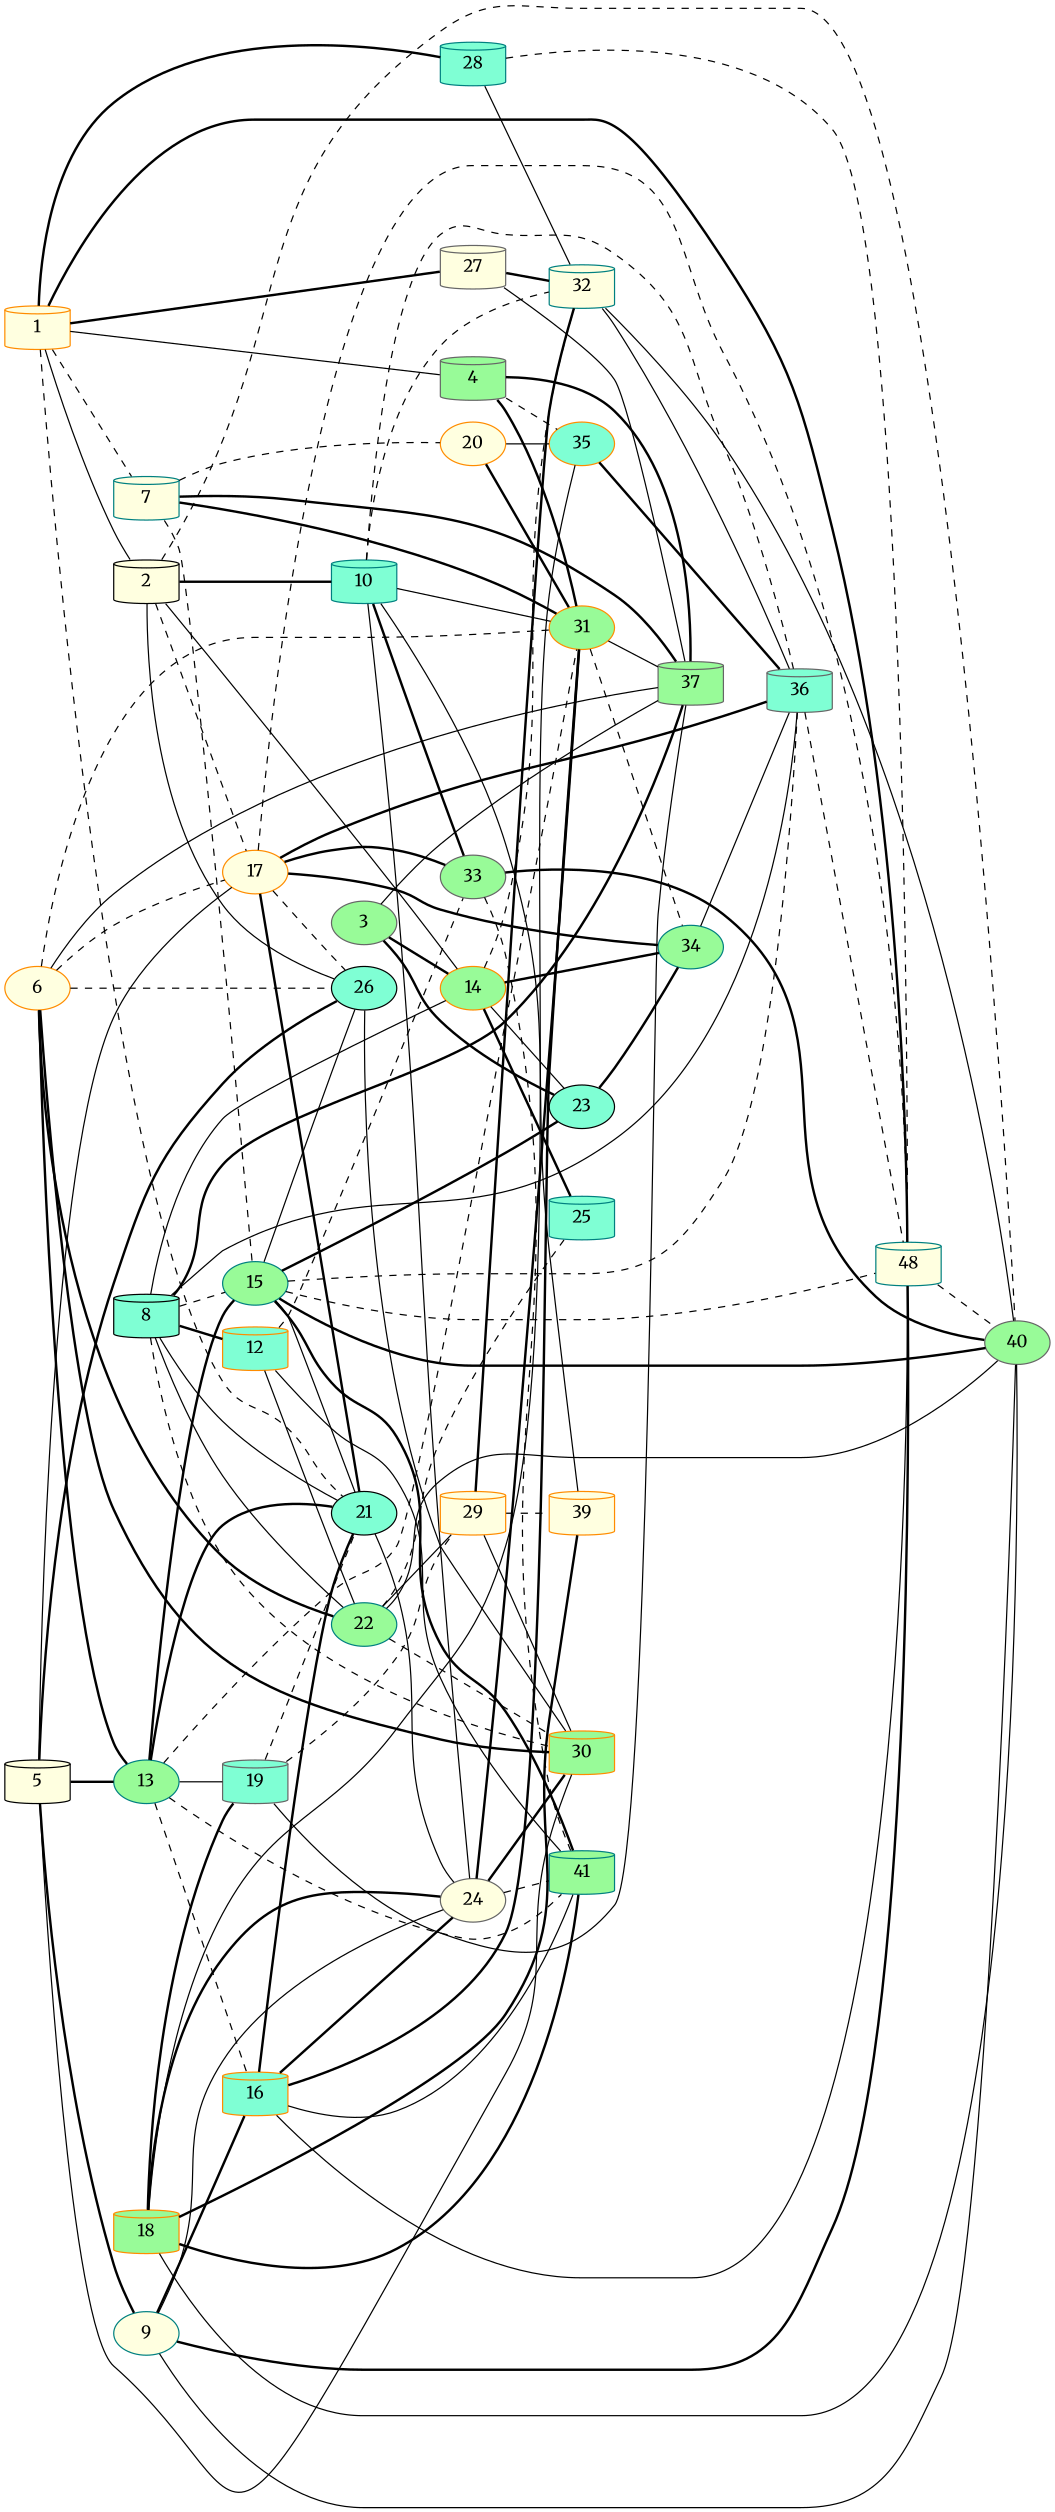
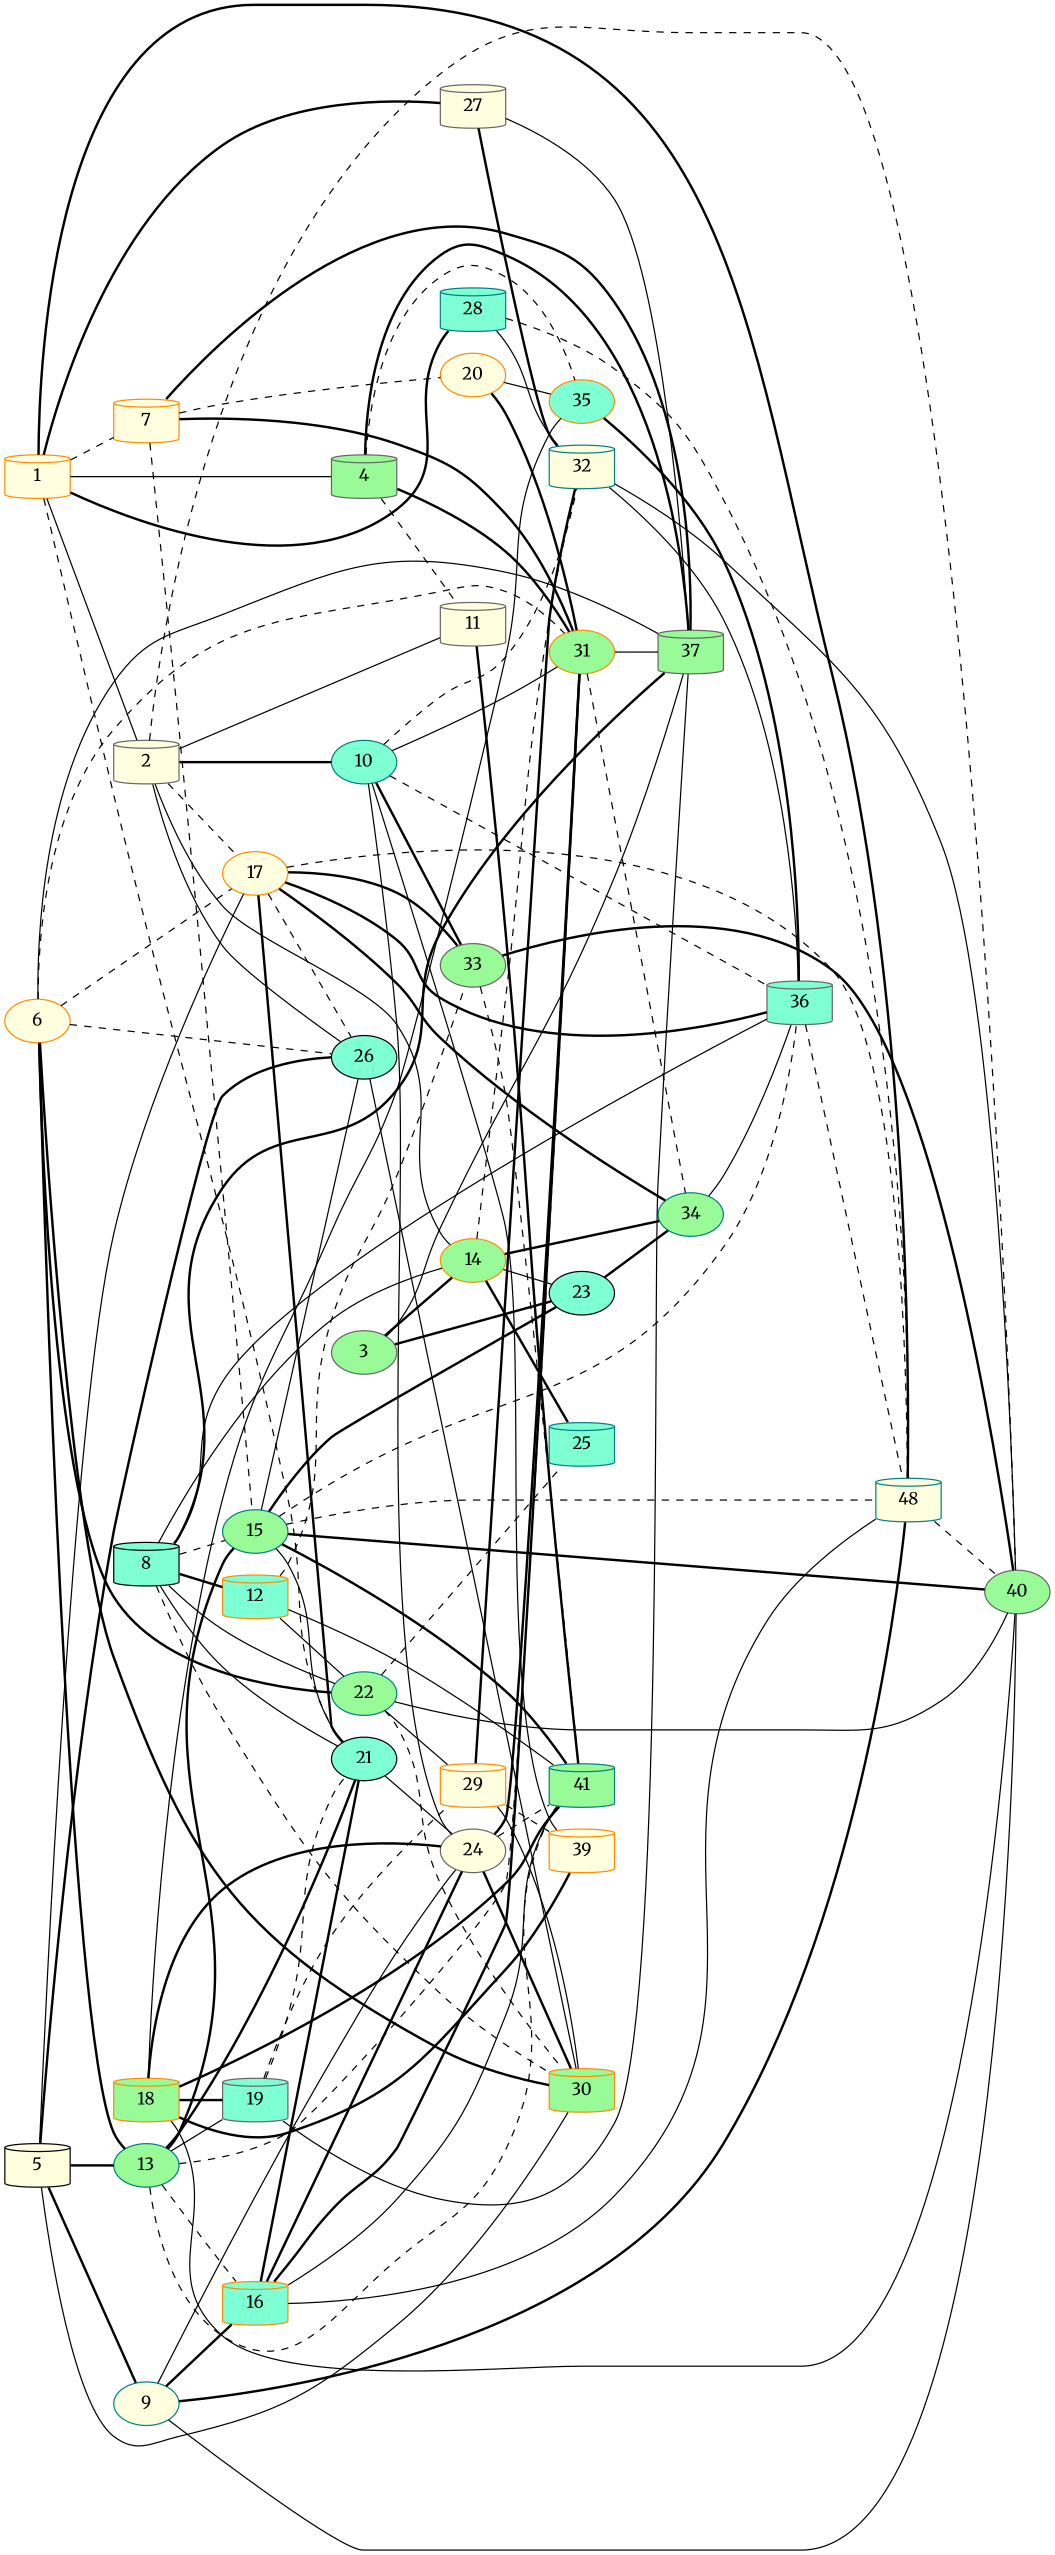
node "7": color teal -> darkorange
node "2": color black -> gray40
node "10": shape cylinder -> ellipse
node "11": added
